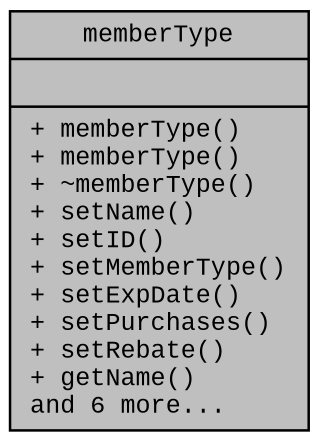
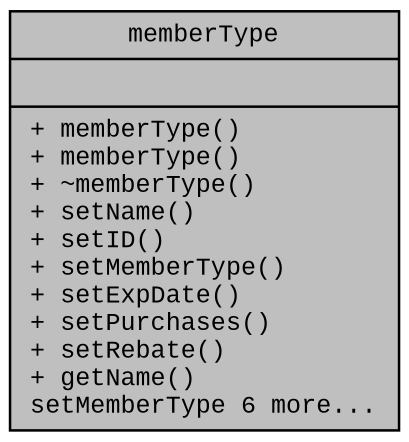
node "memberType": text "and 6 more..." -> "setMemberType 6 more..."
